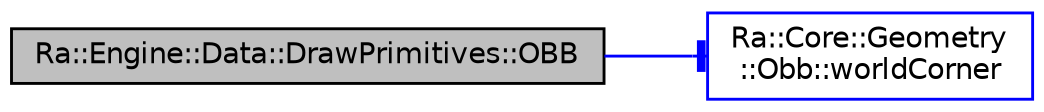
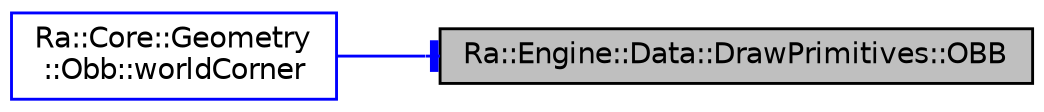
edge "Ra::Engine::Data::DrawPrimitives::OBB" -> "Ra::Core::Geometry ::Obb::worldCorner": reversed
